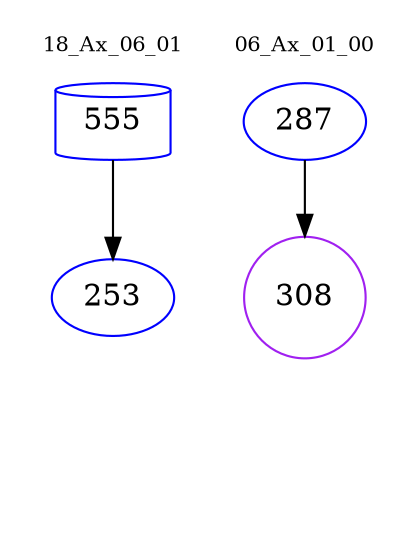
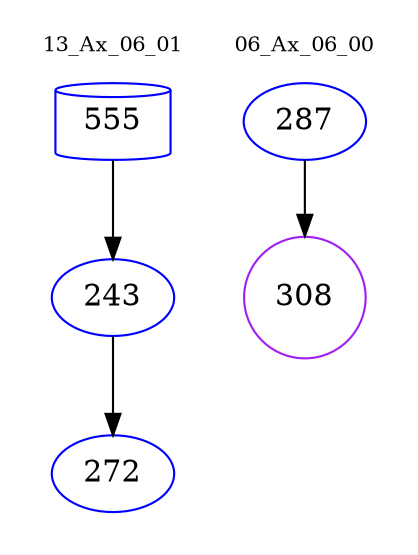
cluster "18_Ax_06_01": label "18_Ax_06_01" -> "13_Ax_06_01"
cluster "06_Ax_01_00": label "06_Ax_01_00" -> "06_Ax_06_00"
node "253": label "253" -> "243"
node "272": added
